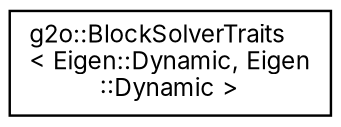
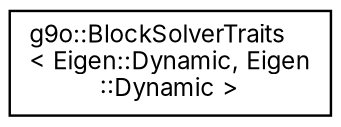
node "g2o::BlockSolverTraits < Eigen::Dynamic, Eigen ::Dynamic >": label "g2o::BlockSolverTraits < Eigen::Dynamic, Eigen ::Dynamic >" -> "g9o::BlockSolverTraits < Eigen::Dynamic, Eigen ::Dynamic >"
